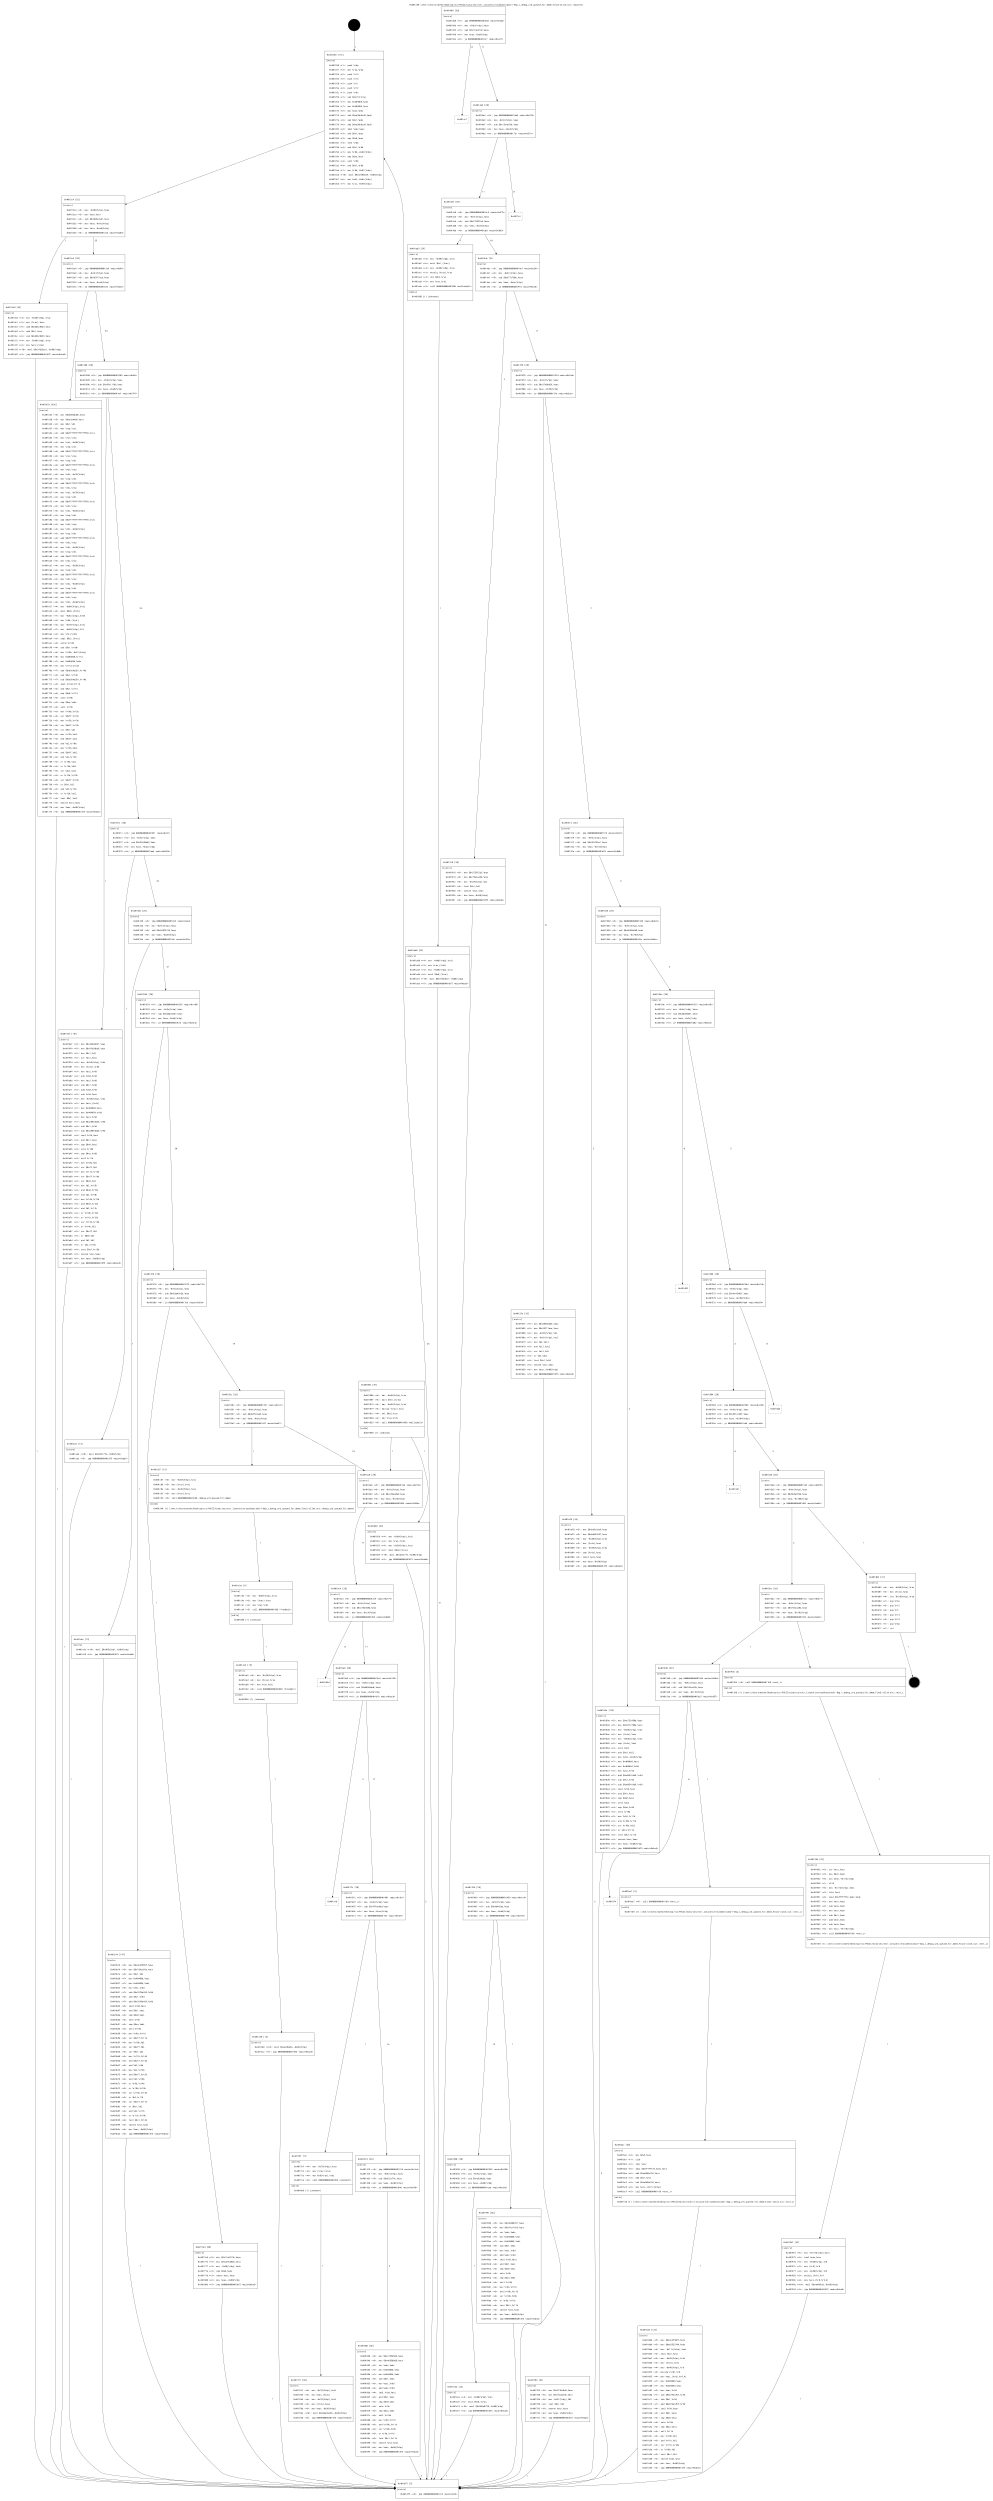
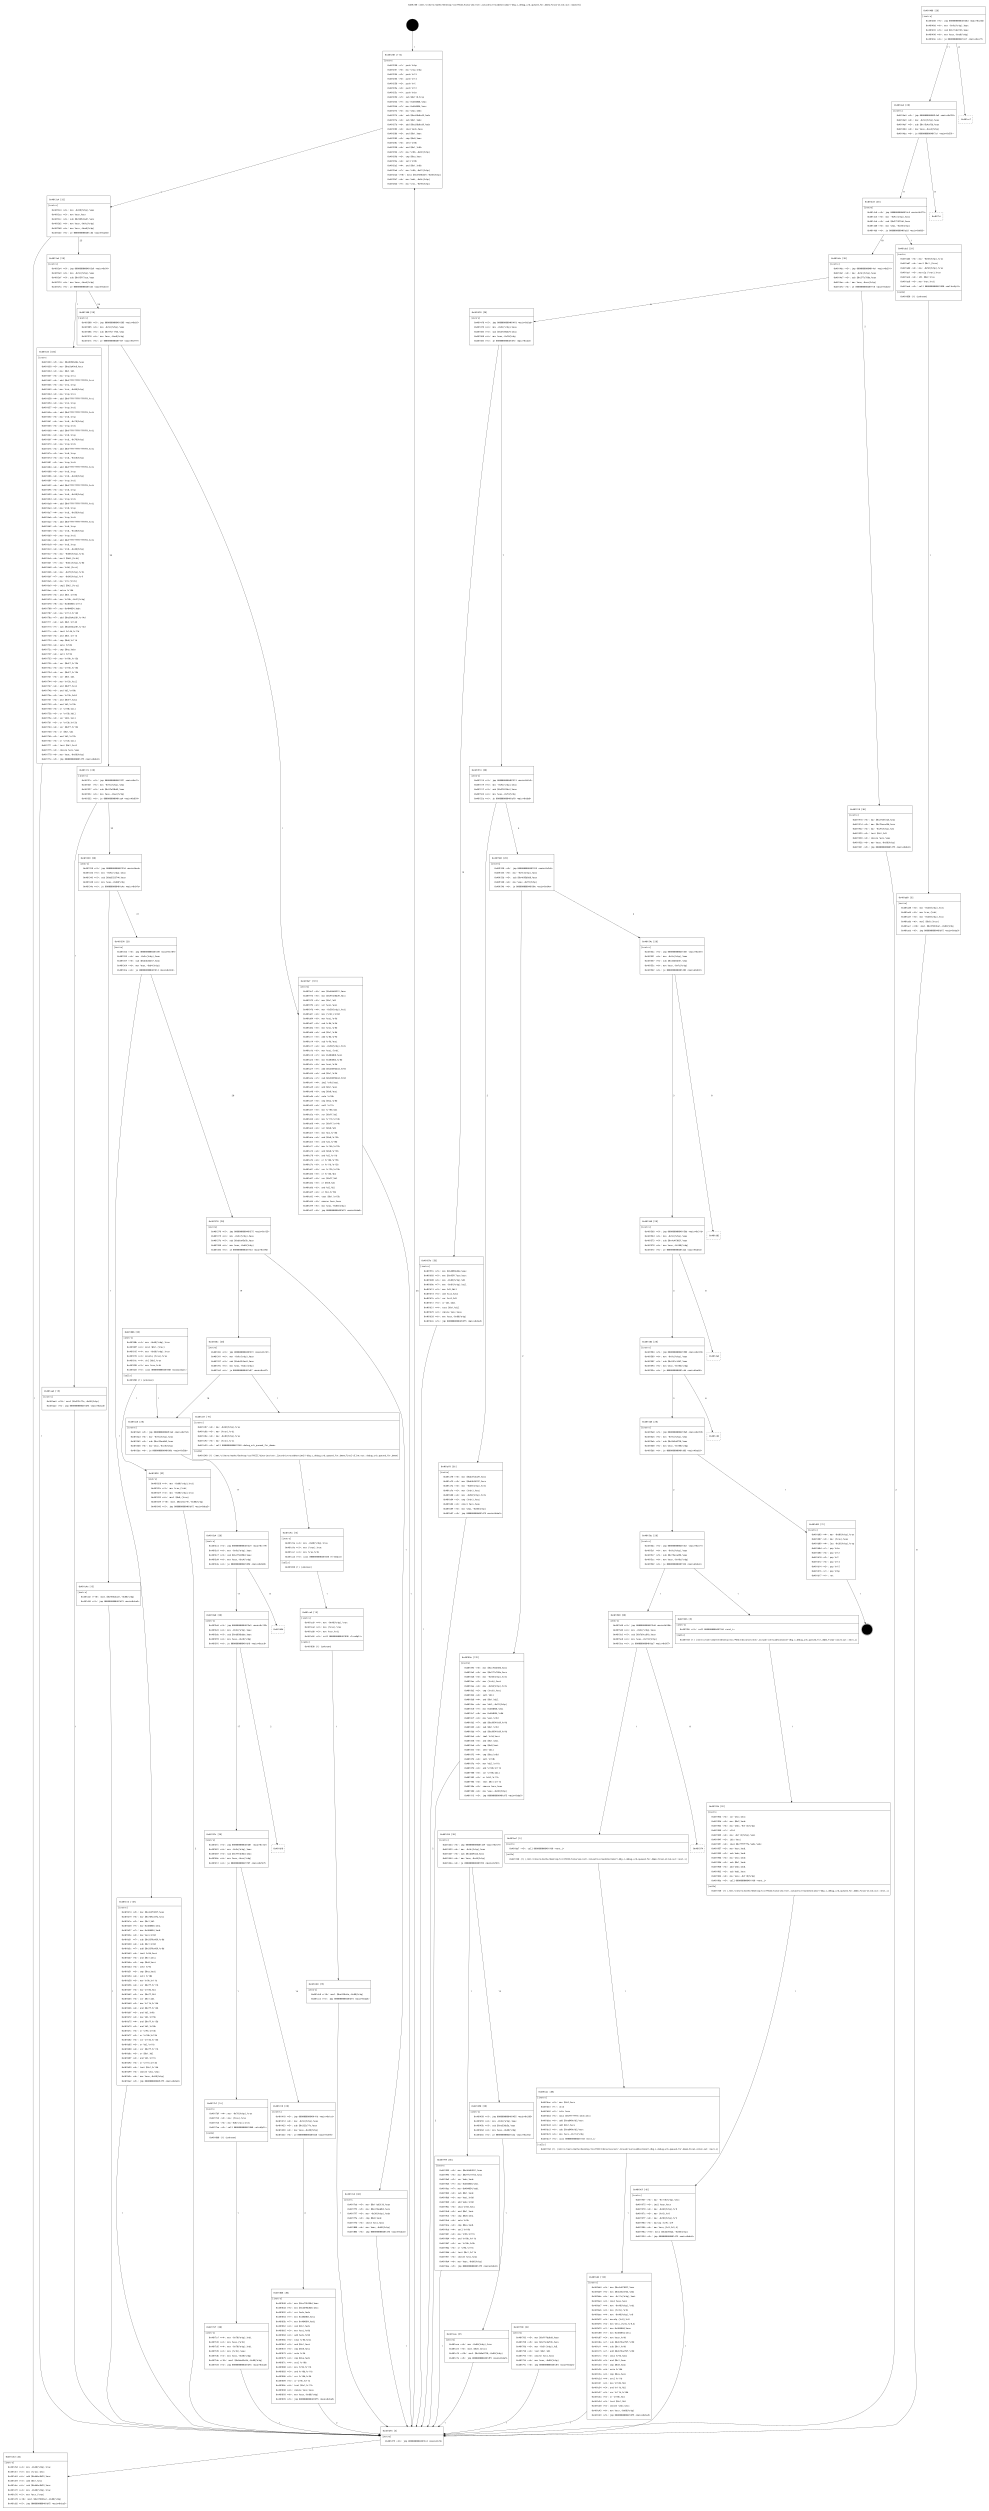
edge "0x401c5d [42]" -> "0x401df5 [5]": reversed
